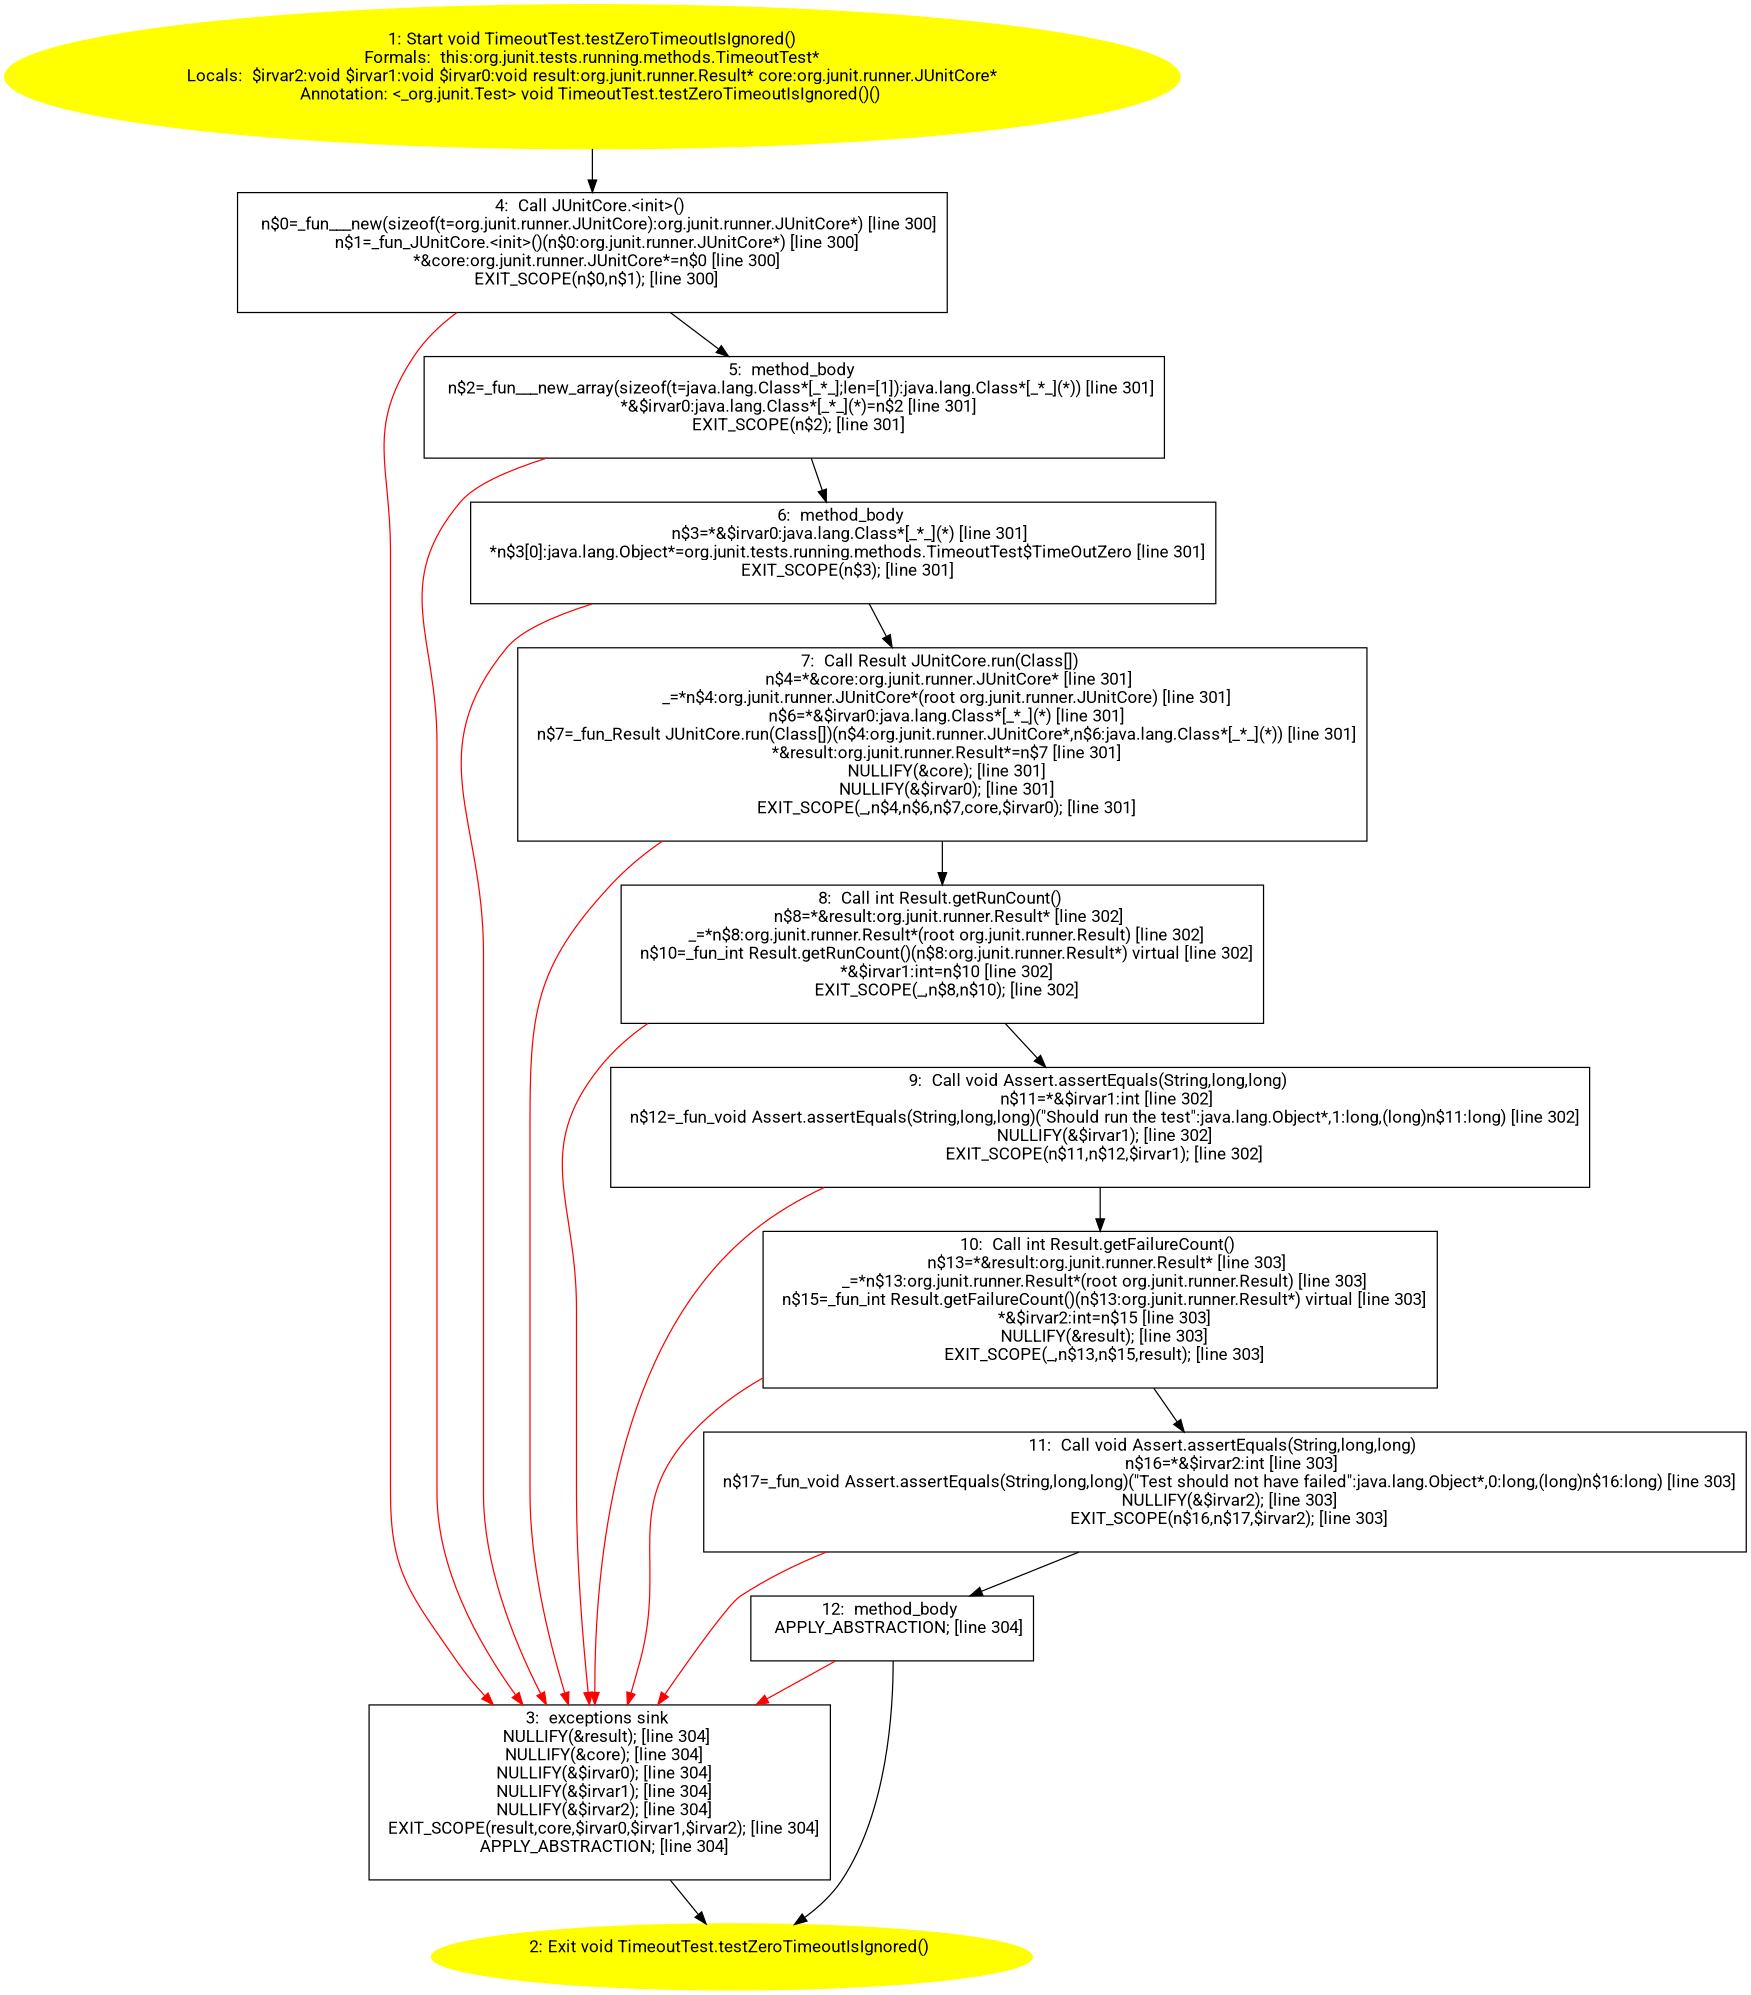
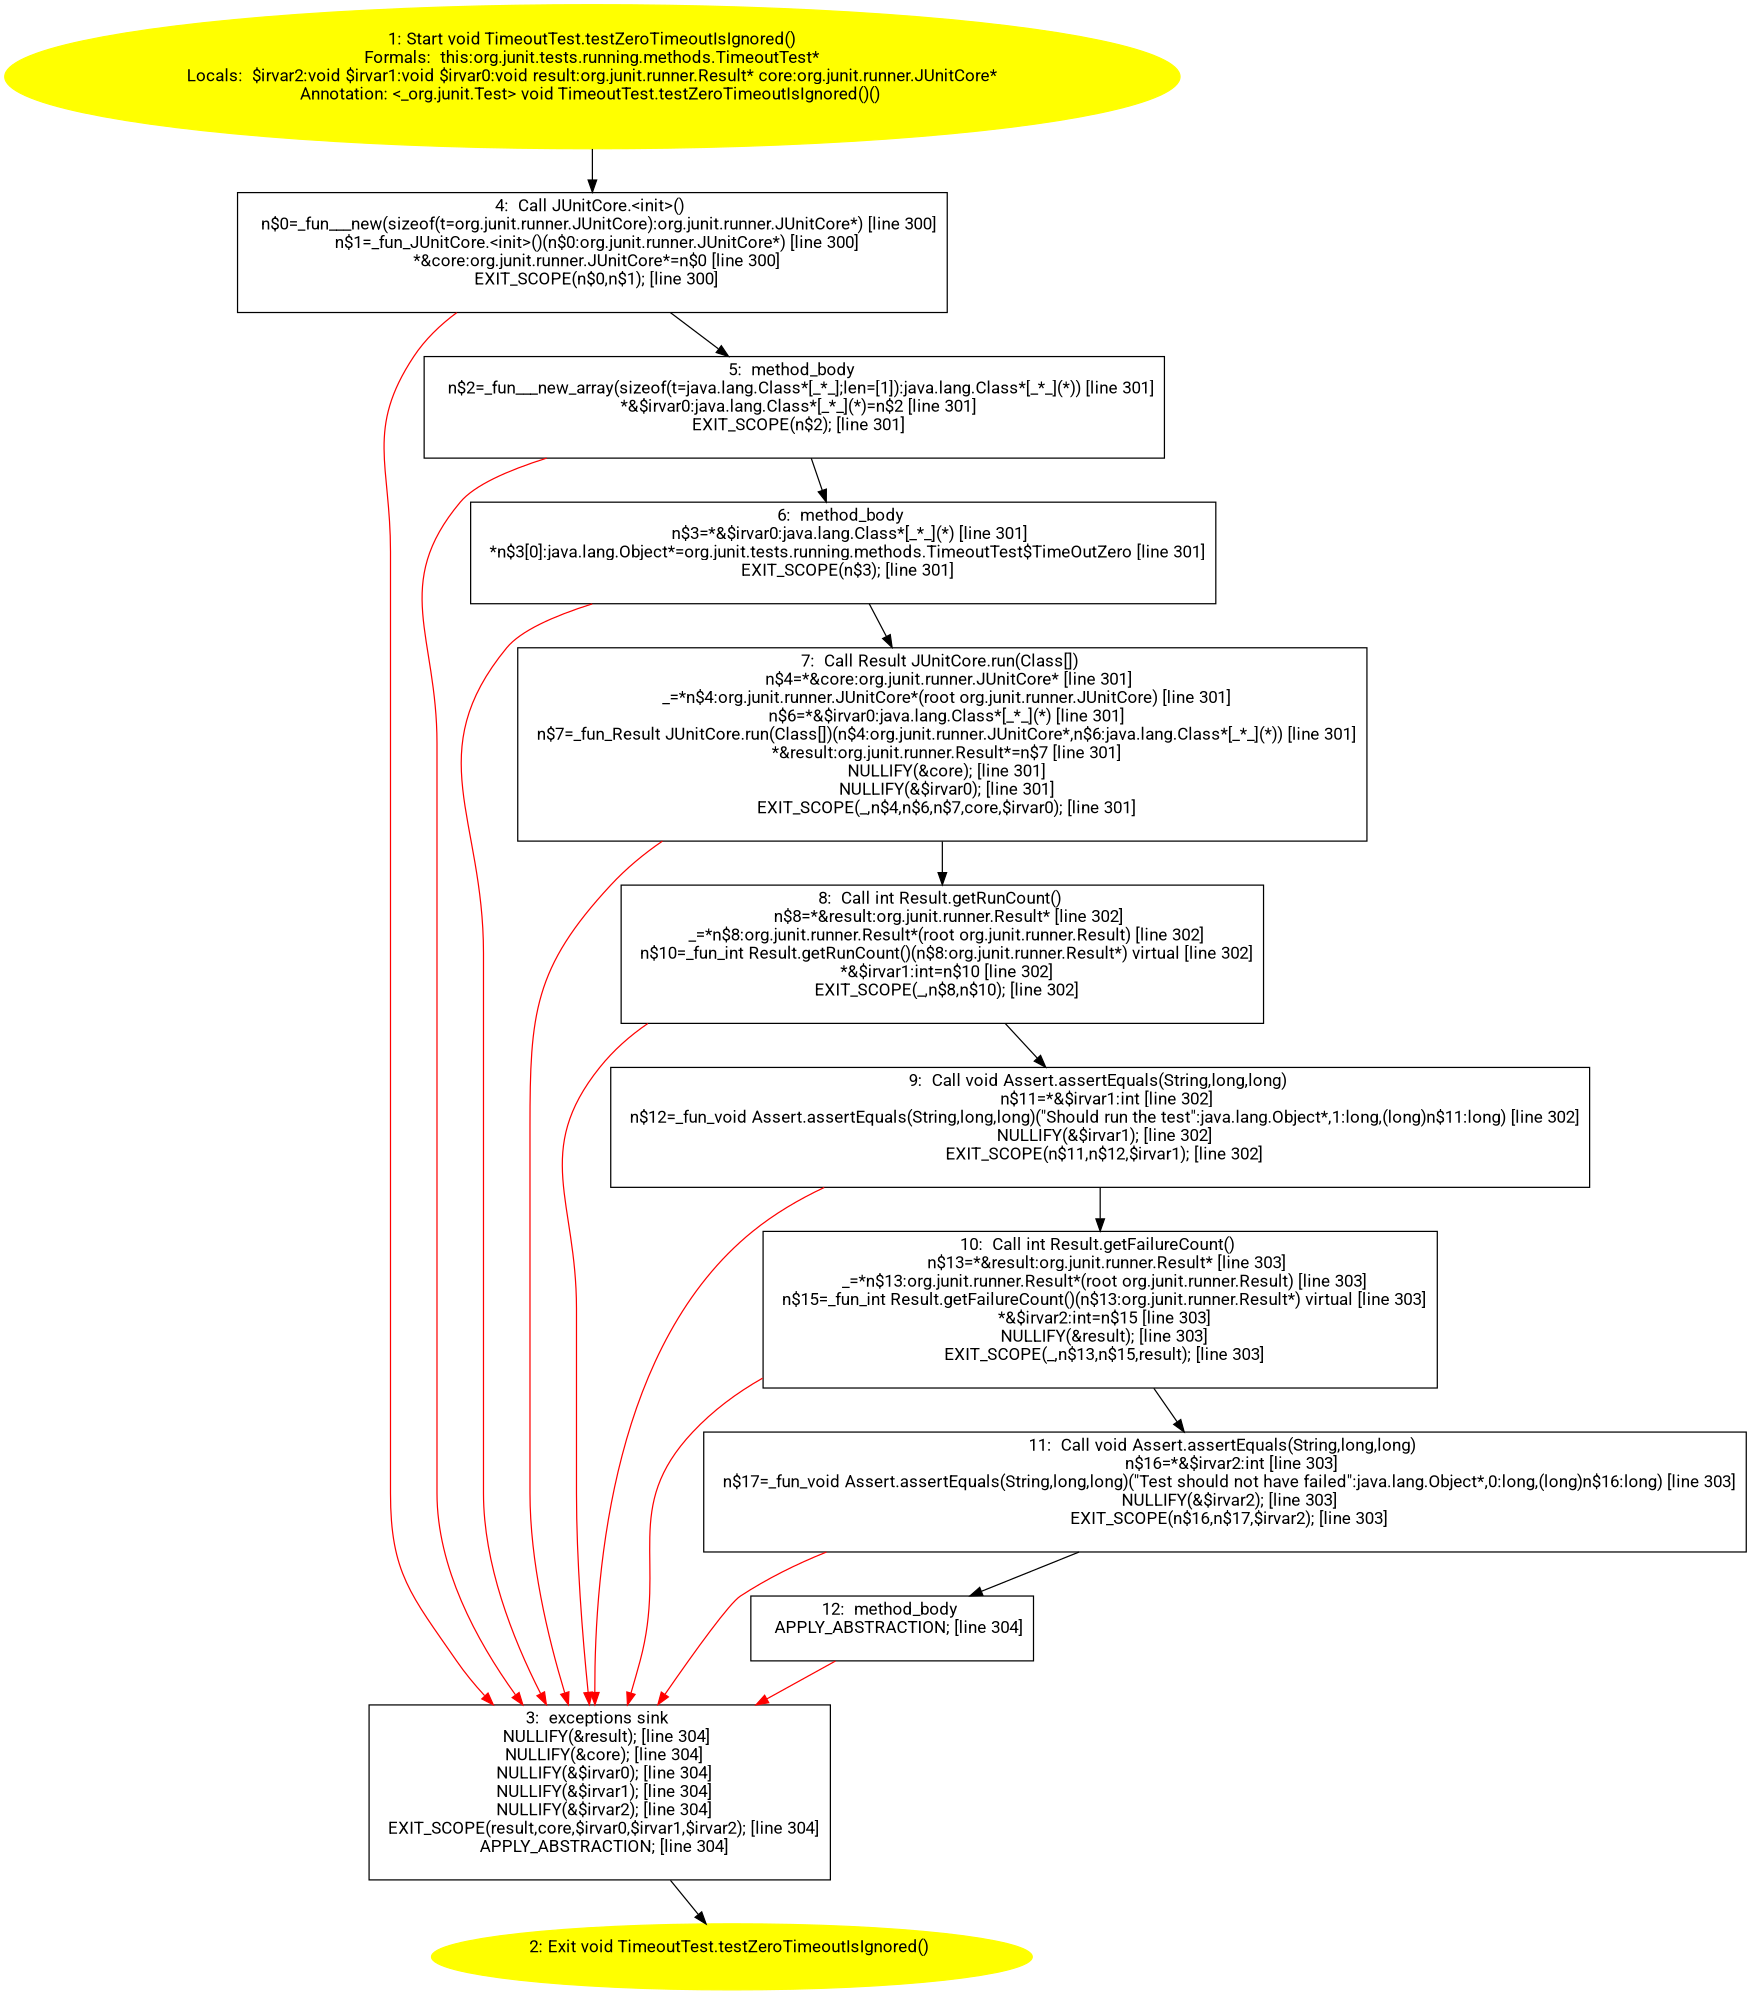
edge "12:  method_body APPLY_ABSTRACTION; [line 304]" -> "2: Exit void TimeoutTest.testZeroTimeoutIsIgnored()": removed
